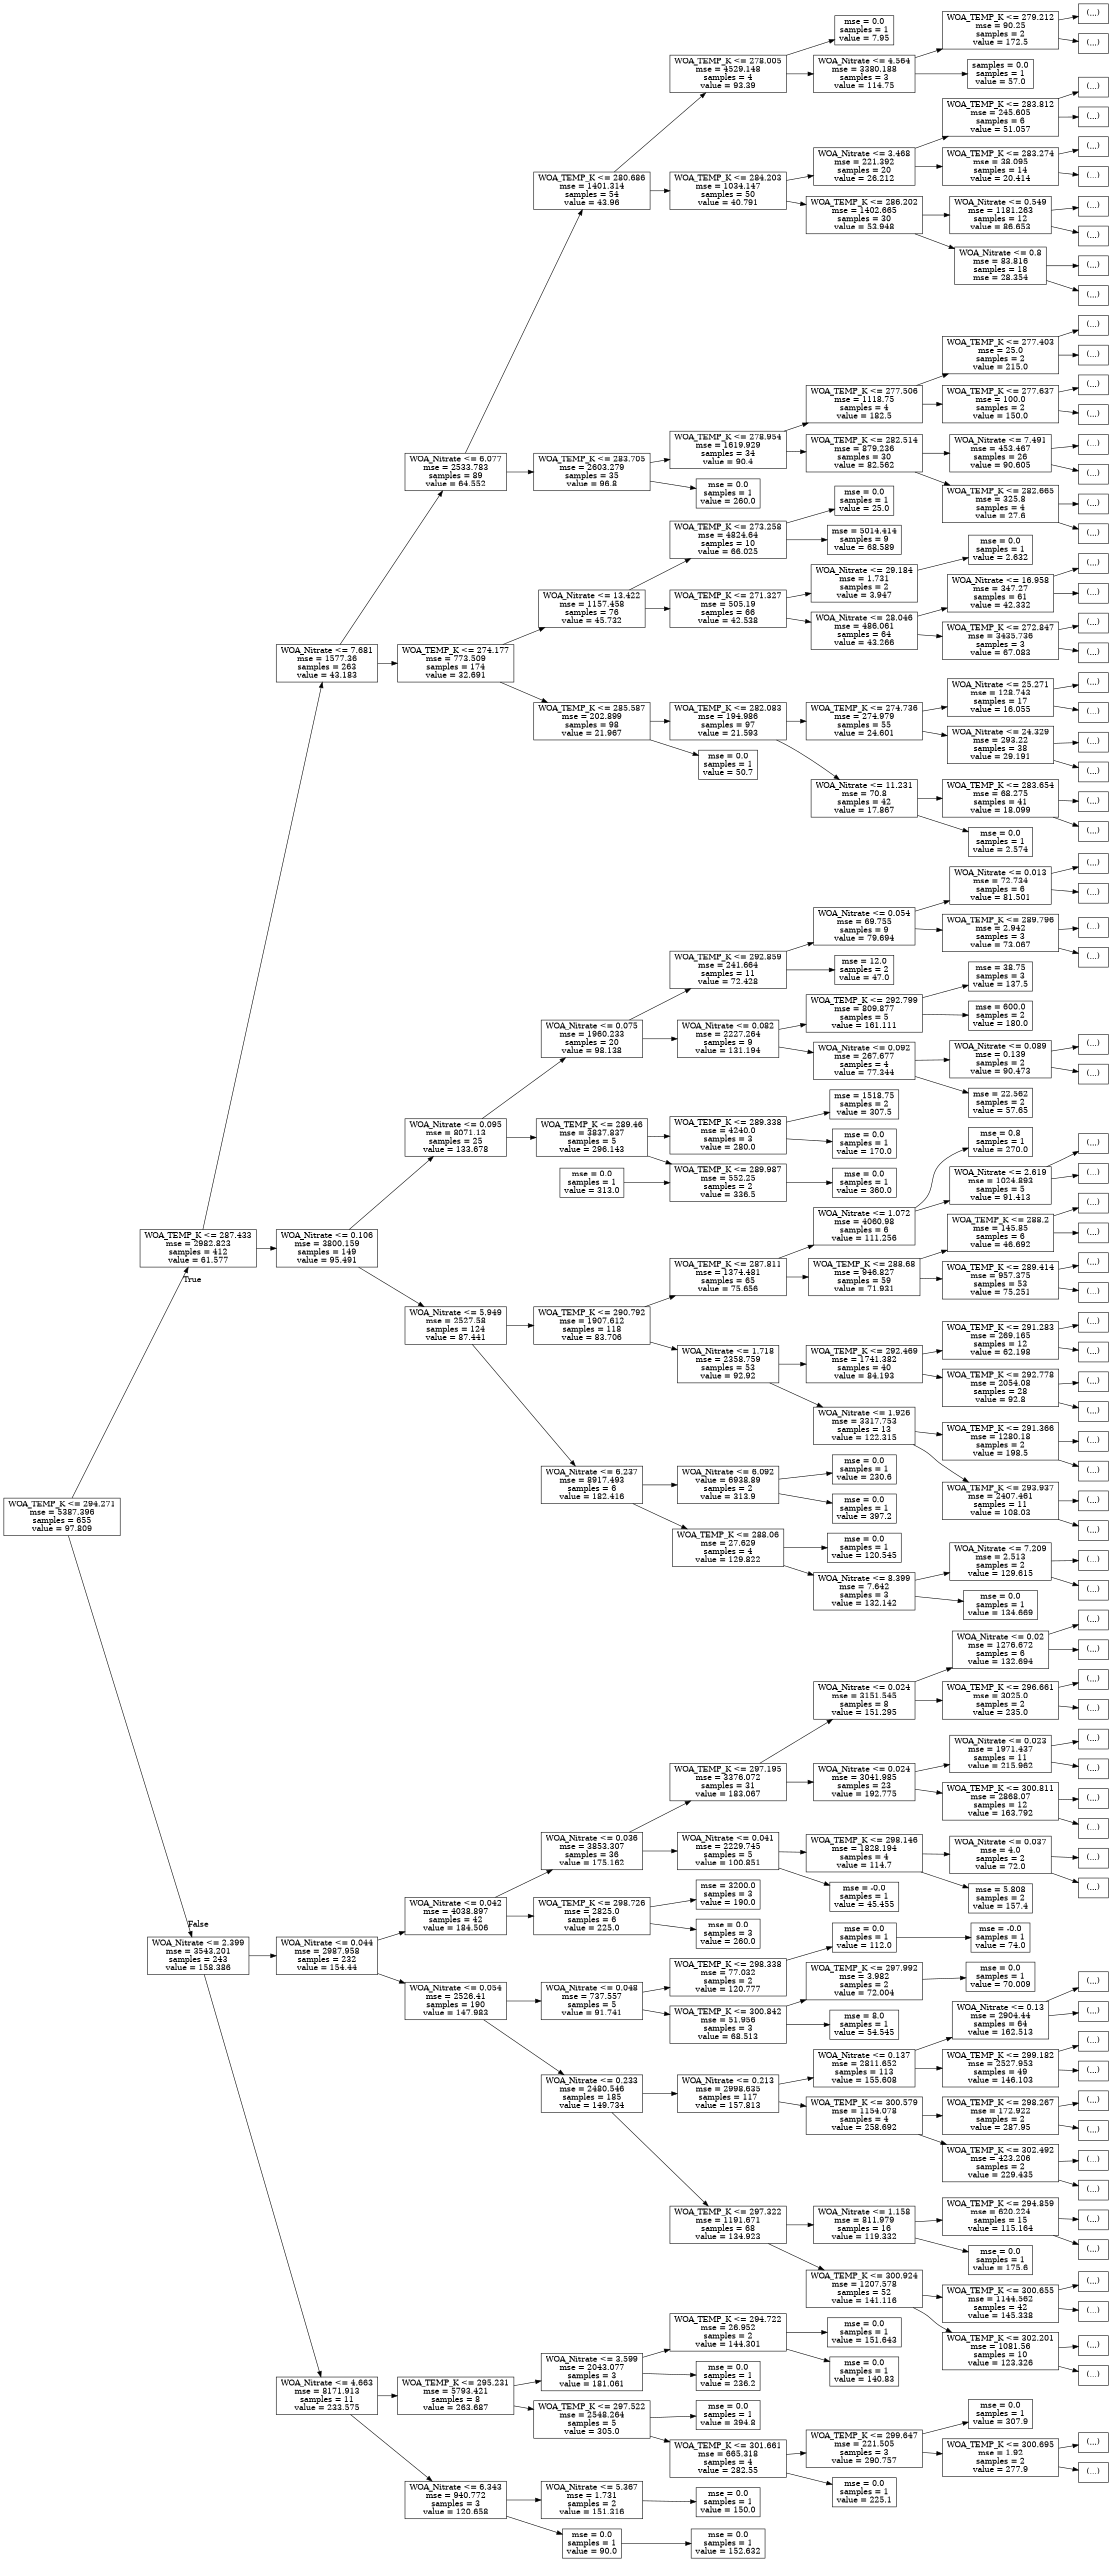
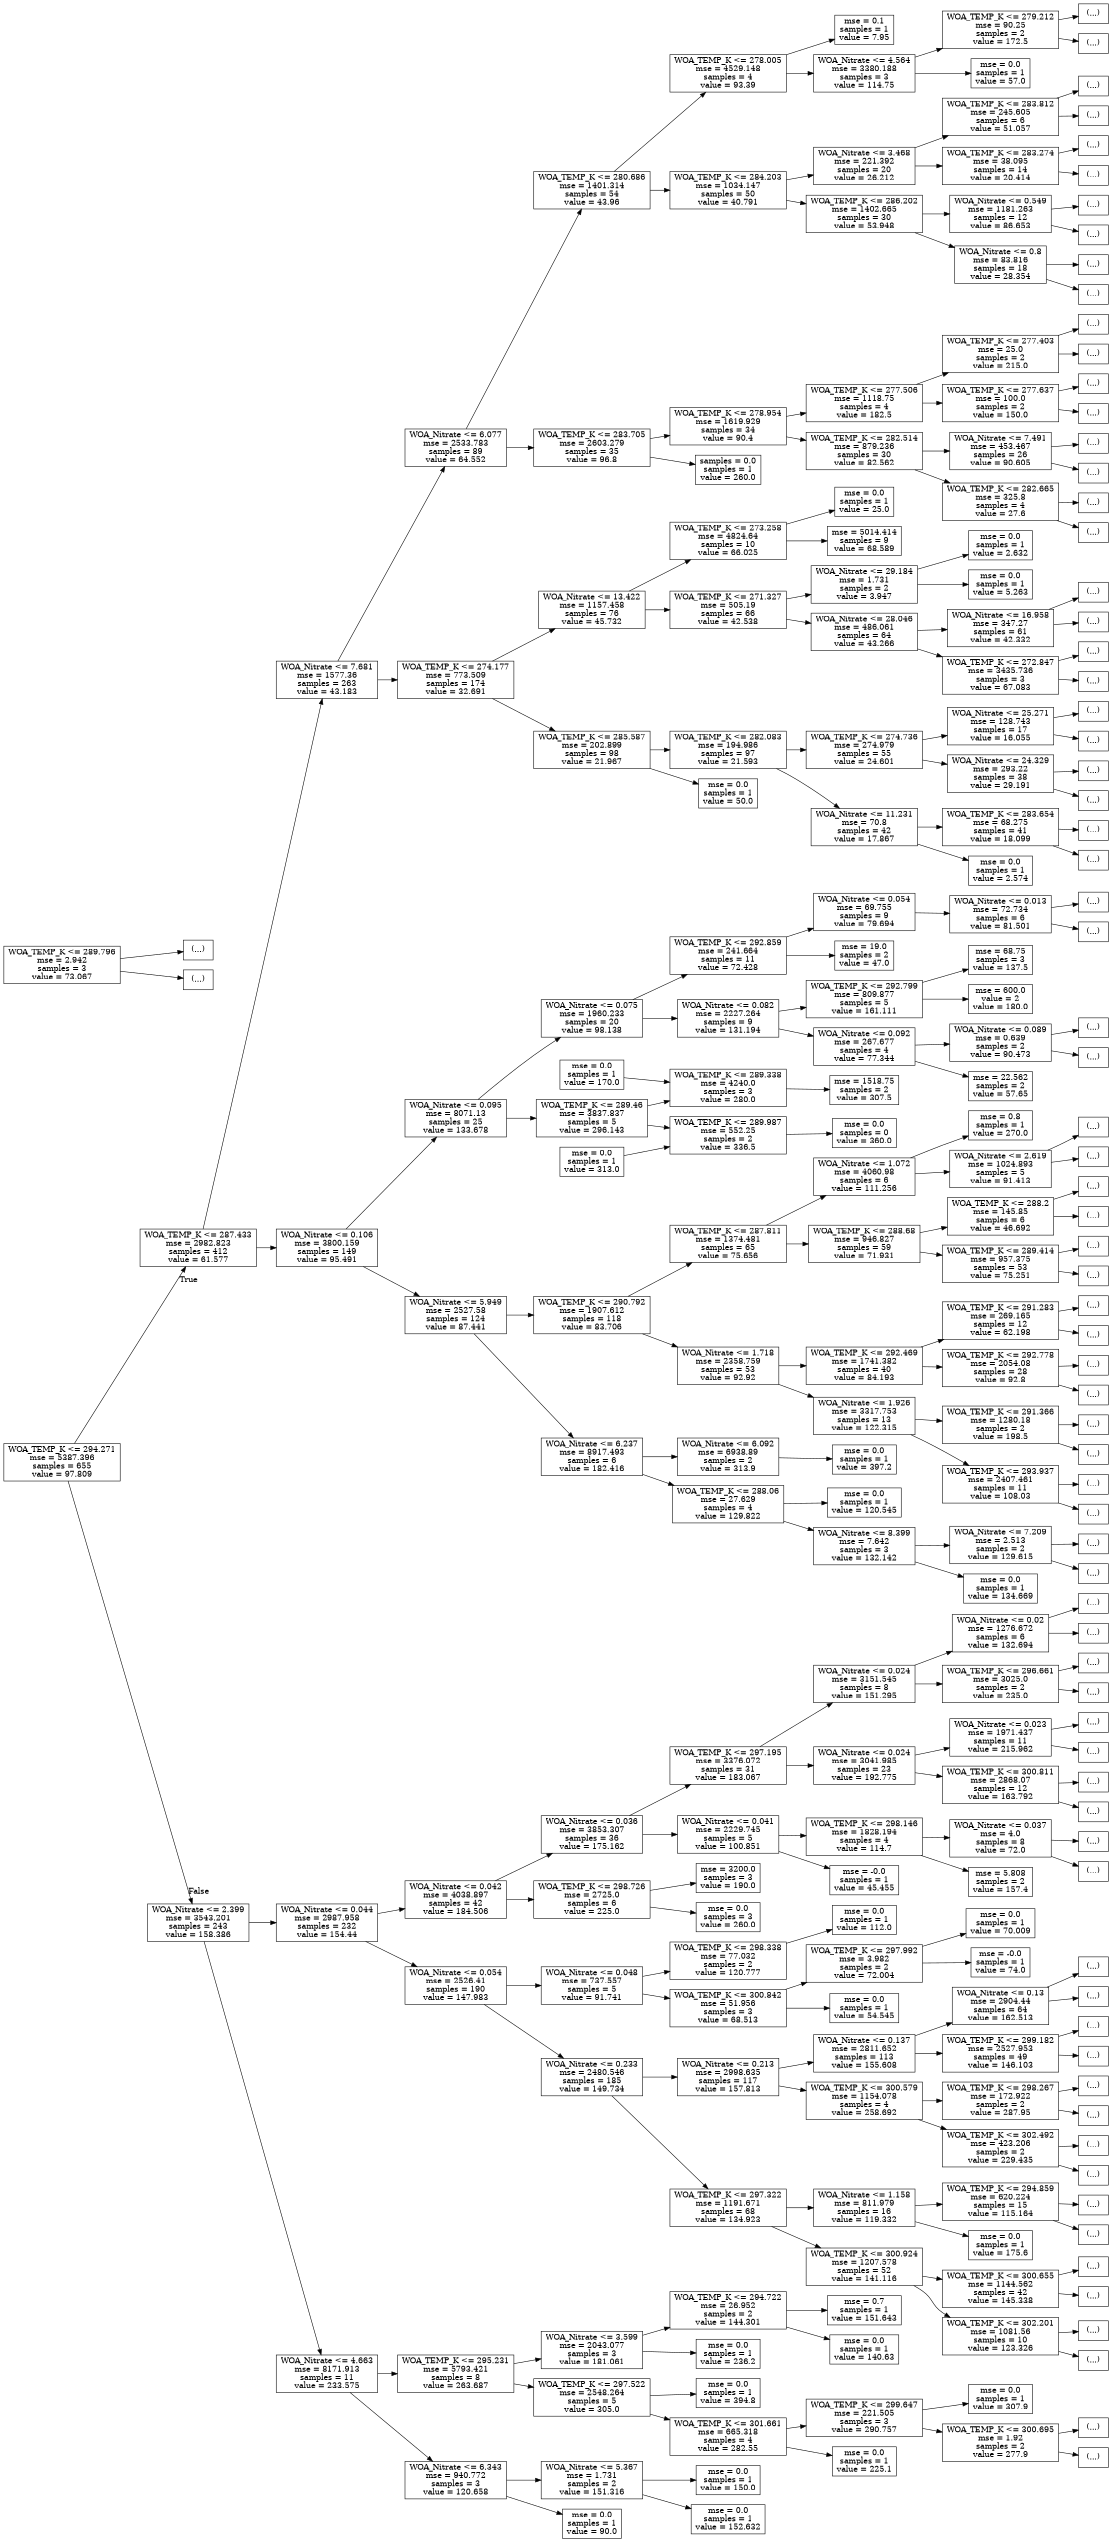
node "mse = 0.0 samples = 1 value = 7.95": label "mse = 0.0 samples = 1 value = 7.95" -> "mse = 0.1 samples = 1 value = 7.95"
node "samples = 0.0 samples = 1 value = 57.0": label "samples = 0.0 samples = 1 value = 57.0" -> "mse = 0.0 samples = 1 value = 57.0"
node "WOA_Nitrate <= 0.8 mse = 83.816 samples = 18 mse = 28.354": label "WOA_Nitrate <= 0.8 mse = 83.816 samples = 18 mse = 28.354" -> "WOA_Nitrate <= 0.8 mse = 83.816 samples = 18 value = 28.354"
node "mse = 0.0 samples = 1 value = 260.0": label "mse = 0.0 samples = 1 value = 260.0" -> "samples = 0.0 samples = 1 value = 260.0"
node "mse = 0.0 samples = 1 value = 5.263": added
node "mse = 0.0 samples = 1 value = 50.7": label "mse = 0.0 samples = 1 value = 50.7" -> "mse = 0.0 samples = 1 value = 50.0"
edge "WOA_Nitrate <= 0.054 mse = 69.755 samples = 9 value = 79.694" -> "WOA_TEMP_K <= 289.796 mse = 2.942 samples = 3 value = 73.067": removed
node "mse = 12.0 samples = 2 value = 47.0": label "mse = 12.0 samples = 2 value = 47.0" -> "mse = 19.0 samples = 2 value = 47.0"
node "mse = 38.75 samples = 3 value = 137.5": label "mse = 38.75 samples = 3 value = 137.5" -> "mse = 68.75 samples = 3 value = 137.5"
node "mse = 600.0 samples = 2 value = 180.0": label "mse = 600.0 samples = 2 value = 180.0" -> "mse = 600.0 value = 2 value = 180.0"
node "WOA_Nitrate <= 0.089 mse = 0.139 samples = 2 value = 90.473": label "WOA_Nitrate <= 0.089 mse = 0.139 samples = 2 value = 90.473" -> "WOA_Nitrate <= 0.089 mse = 0.639 samples = 2 value = 90.473"
edge "WOA_TEMP_K <= 289.338 mse = 4240.0 samples = 3 value = 280.0" -> "mse = 0.0 samples = 1 value = 170.0": reversed
node "mse = 0.0 samples = 1 value = 360.0": label "mse = 0.0 samples = 1 value = 360.0" -> "mse = 0.0 samples = 0 value = 360.0"
node "mse = 0.0 samples = 1 value = 230.6": removed
node "WOA_Nitrate <= 6.092 value = 6938.89 samples = 2 value = 313.9": label "WOA_Nitrate <= 6.092 value = 6938.89 samples = 2 value = 313.9" -> "WOA_Nitrate <= 6.092 mse = 6938.89 samples = 2 value = 313.9"
node "WOA_Nitrate <= 0.037 mse = 4.0 samples = 2 value = 72.0": label "WOA_Nitrate <= 0.037 mse = 4.0 samples = 2 value = 72.0" -> "WOA_Nitrate <= 0.037 mse = 4.0 samples = 8 value = 72.0"
node "WOA_TEMP_K <= 298.726 mse = 2825.0 samples = 6 value = 225.0": label "WOA_TEMP_K <= 298.726 mse = 2825.0 samples = 6 value = 225.0" -> "WOA_TEMP_K <= 298.726 mse = 2725.0 samples = 6 value = 225.0"
edge "mse = 0.0 samples = 1 value = 112.0" -> "mse = -0.0 samples = 1 value = 74.0": now "WOA_TEMP_K <= 297.992 mse = 3.982 samples = 2 value = 72.004" -> "mse = -0.0 samples = 1 value = 74.0"
node "mse = 8.0 samples = 1 value = 54.545": label "mse = 8.0 samples = 1 value = 54.545" -> "mse = 0.0 samples = 1 value = 54.545"
node "mse = 0.0 samples = 1 value = 151.643": label "mse = 0.0 samples = 1 value = 151.643" -> "mse = 0.7 samples = 1 value = 151.643"
node "mse = 0.0 samples = 1 value = 140.83": label "mse = 0.0 samples = 1 value = 140.83" -> "mse = 0.0 samples = 1 value = 140.63"
edge "mse = 0.0 samples = 1 value = 90.0" -> "mse = 0.0 samples = 1 value = 152.632": now "WOA_Nitrate <= 5.367 mse = 1.731 samples = 2 value = 151.316" -> "mse = 0.0 samples = 1 value = 152.632"
